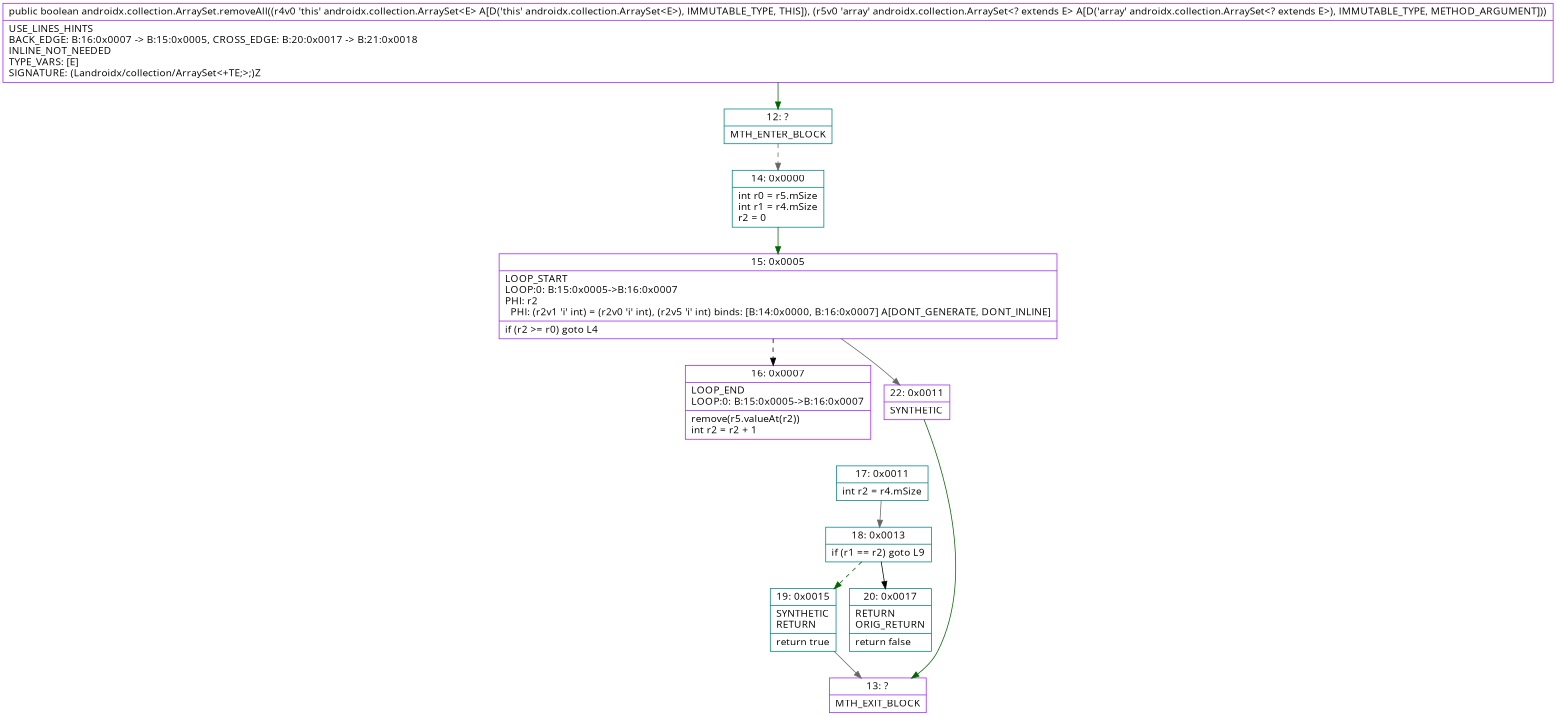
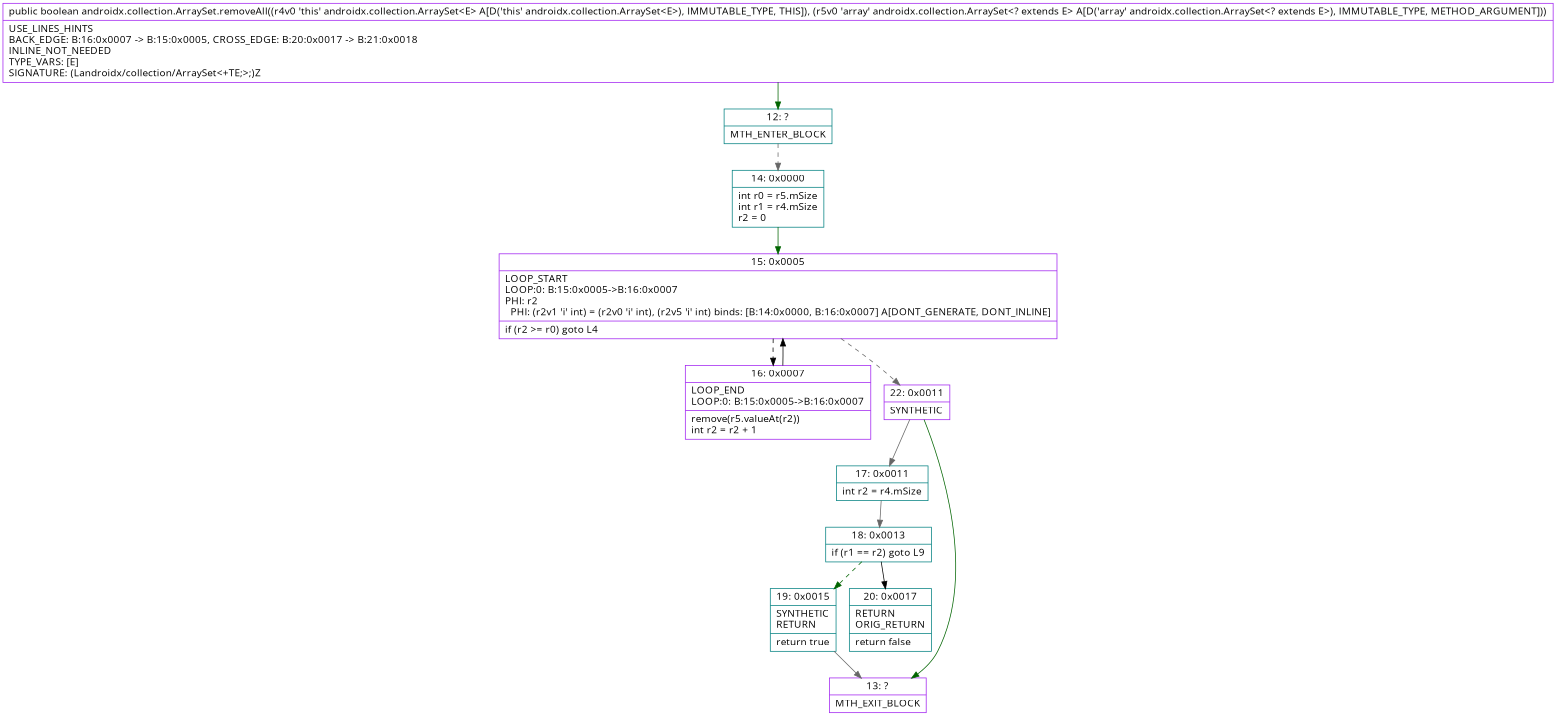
edge "16: 0x0007" -> "15: 0x0005": added
edge "15: 0x0005" -> "22: 0x0011": style solid -> dashed
edge "22: 0x0011" -> "17: 0x0011": added
